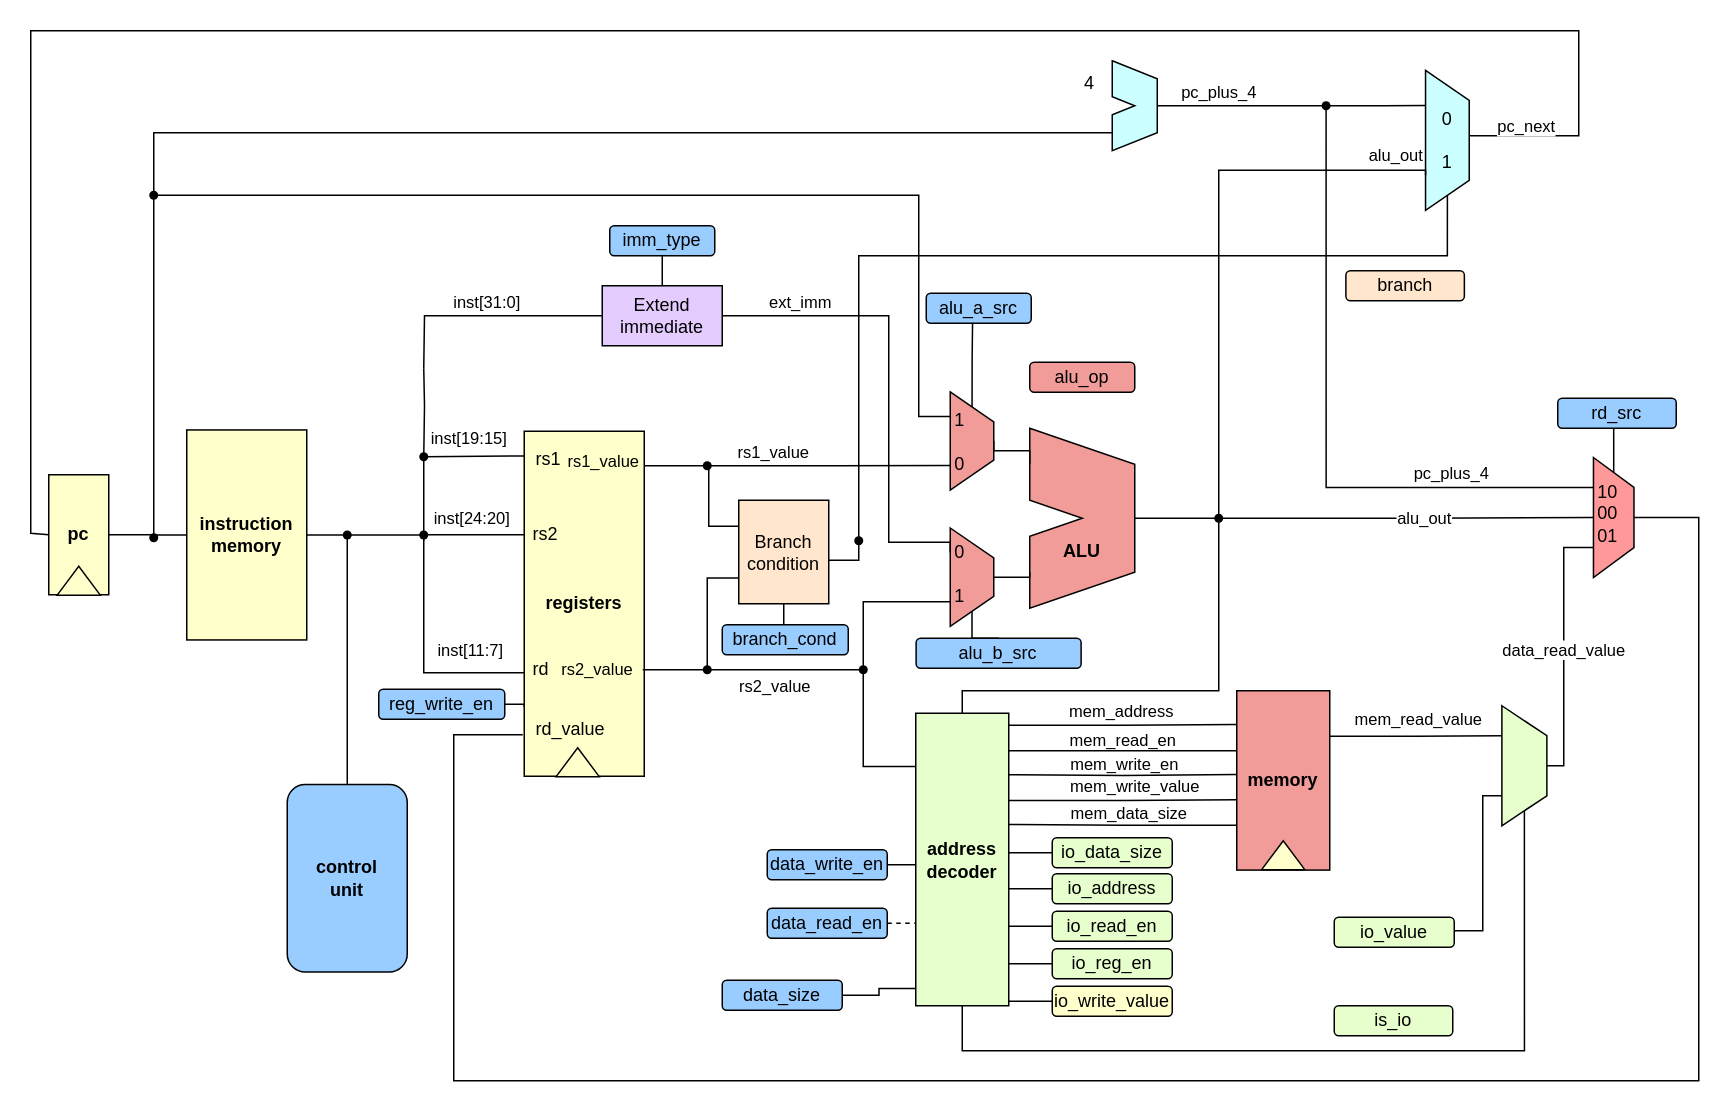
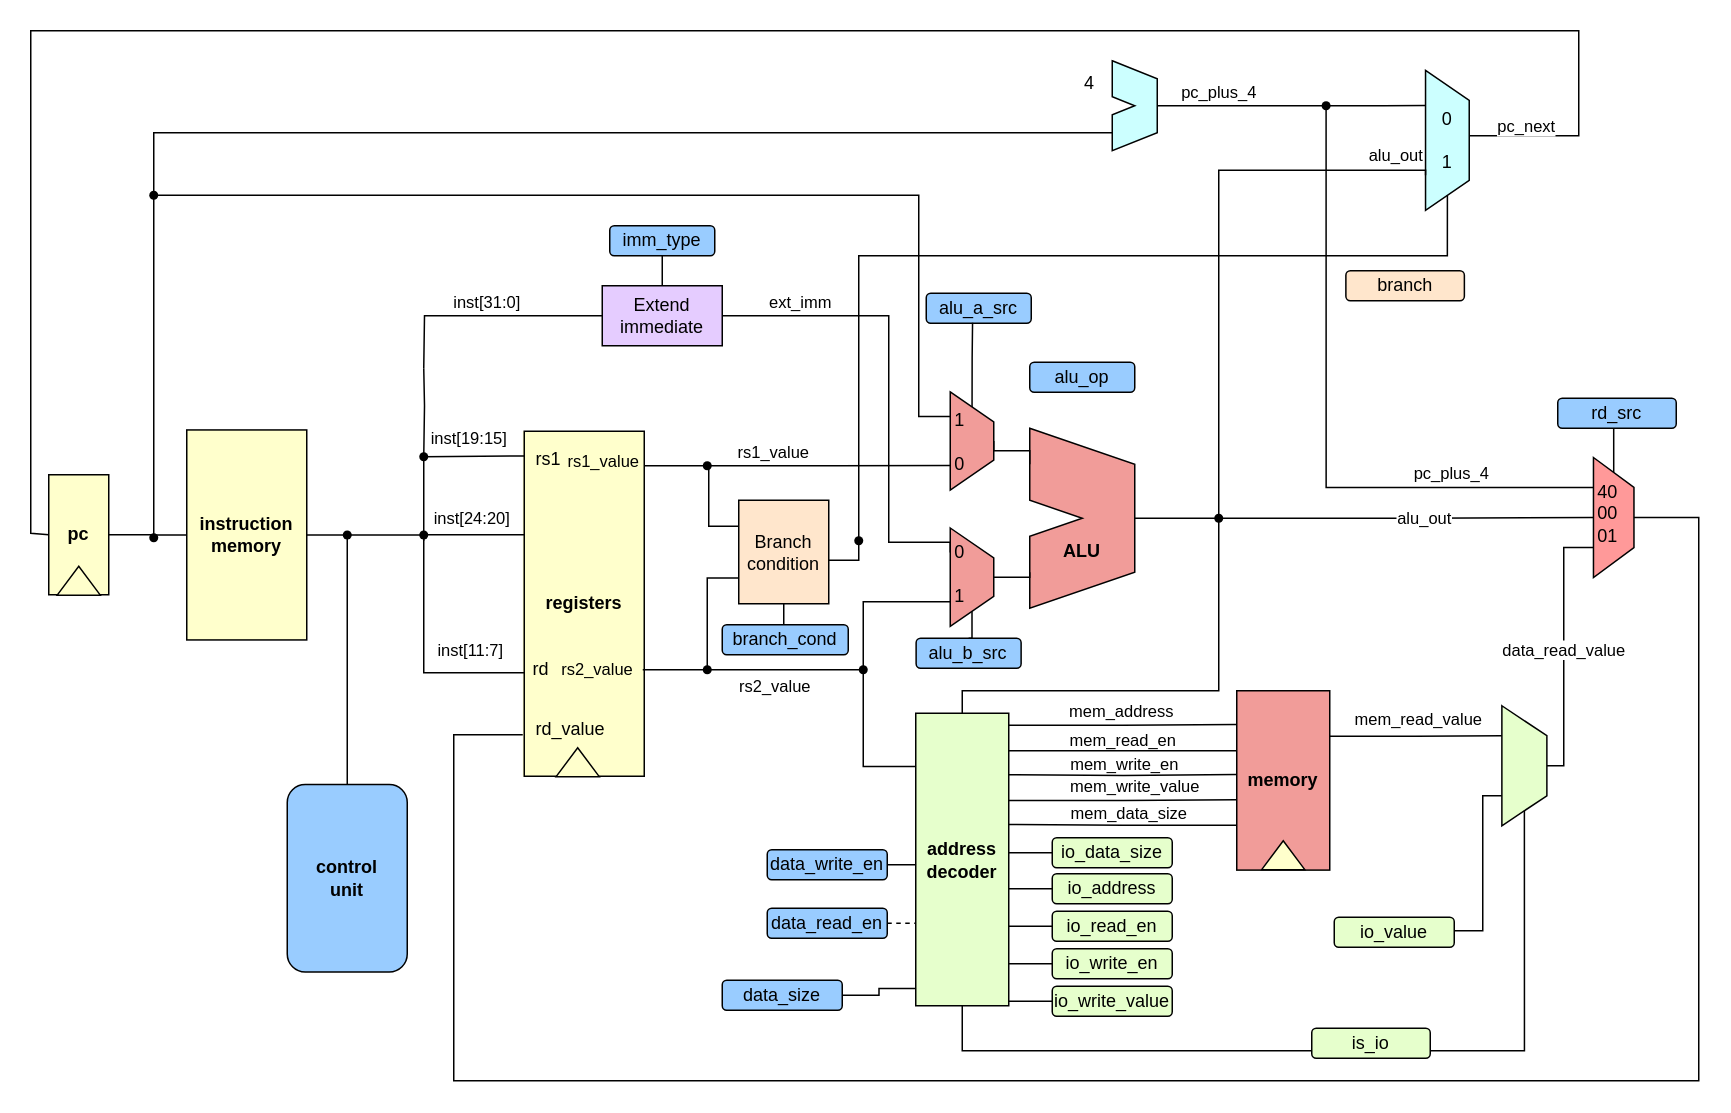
node "alu_op": fillcolor #f19c99 -> #99ccff
node "10 00 01": label "10 00 01" -> "40 00 01"
node "rs2": removed
node "alu_b_src": size 165x30 -> 105x30
node "reg_write_en": removed
edge "registers" -- "reg_write_en": removed
node "io_reg_en": label "io_reg_en" -> "io_write_en"
node "io_write_value": fillcolor #ffffcc -> #e6ffcc
node "is_io": moved (1394, 1021) -> (1371, 1043)
